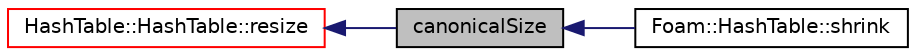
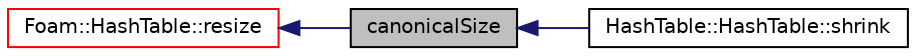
node "HashTable::HashTable::resize": label "HashTable::HashTable::resize" -> "Foam::HashTable::resize"
node "Foam::HashTable::shrink": label "Foam::HashTable::shrink" -> "HashTable::HashTable::shrink"
